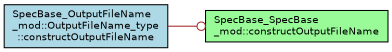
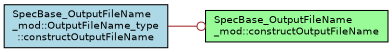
node "SpecBase_SpecBase _mod::constructOutputFileName": label "SpecBase_SpecBase _mod::constructOutputFileName" -> "SpecBase_OutputFileName _mod::constructOutputFileName"
